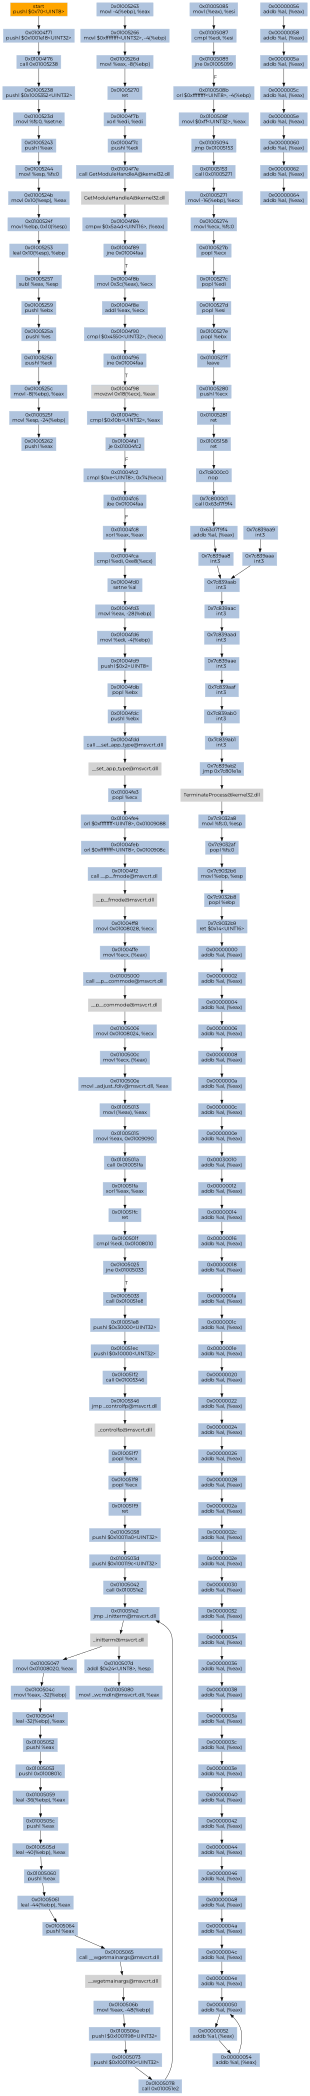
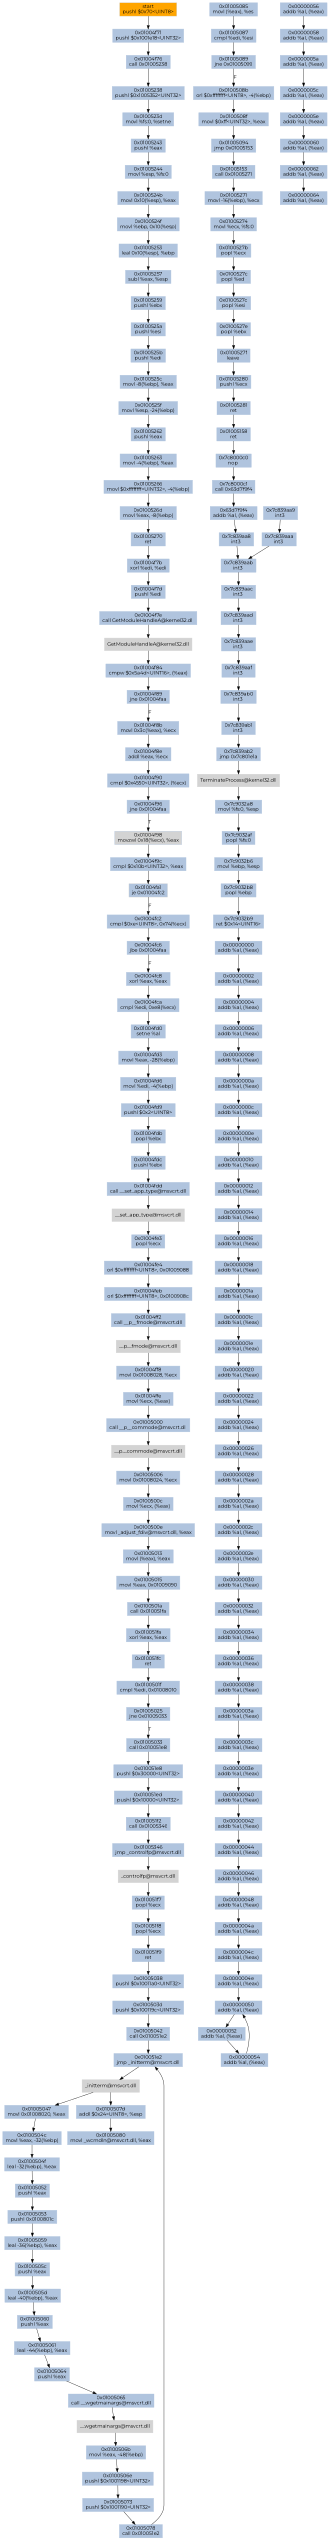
edge "0x01004f89 jne 0x01004faa" -> "0x01004f8b movl 0x3c(%eax), %ecx": label "T" -> "F"
edge "0x01005262 pushl %eax" -> "0x01005263 movl -4(%ebp), %eax": added
node "0x00030010 addb %al, (%eax)": label "0x00030010 addb %al, (%eax)" -> "0x00000010 addb %al, (%eax)"
